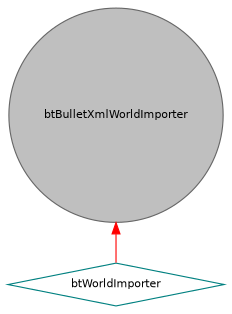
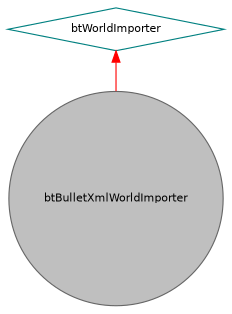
edge "btWorldImporter" -> "btBulletXmlWorldImporter": reversed
